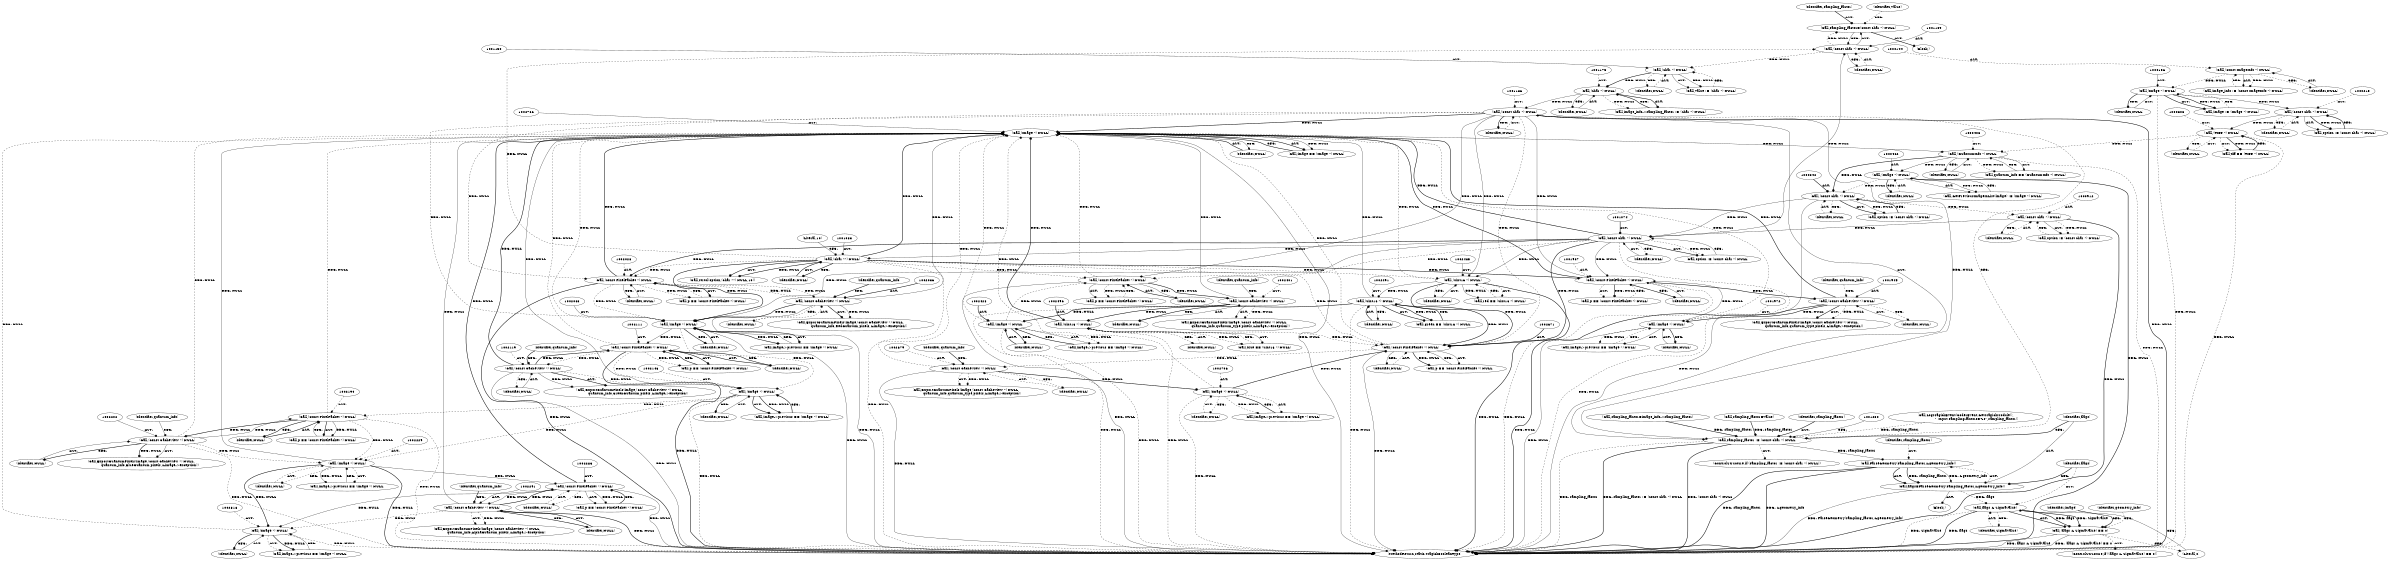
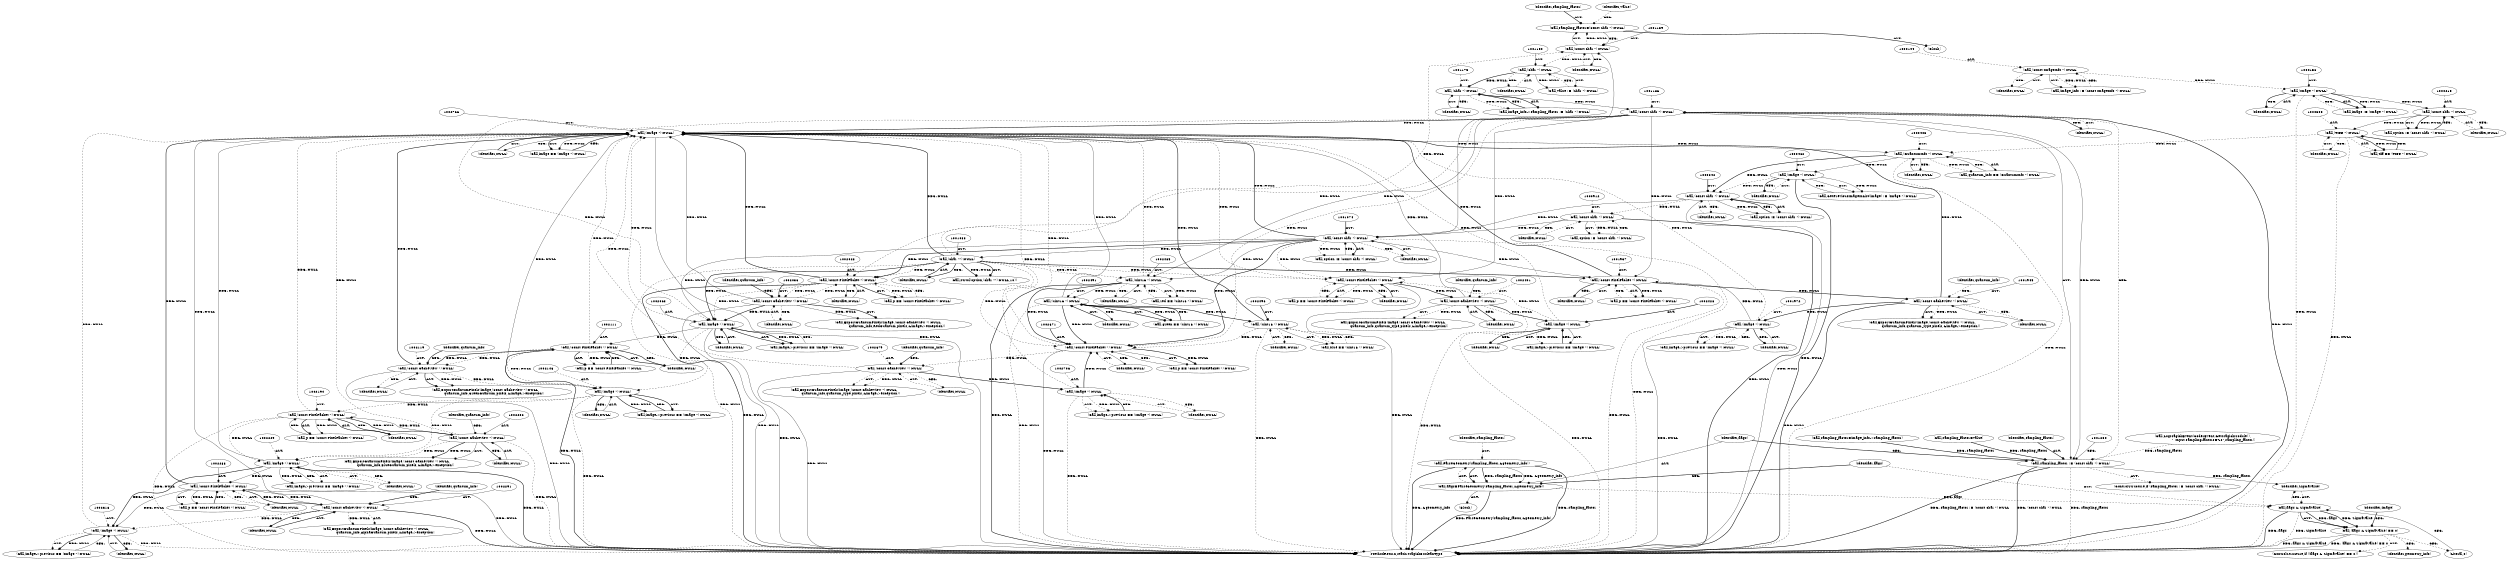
node "(Literal,10)": removed
edge "(Call,sampling_factor != (const char *) NULL)" -> "(Call,ParseGeometry(sampling_factor,&geometry_info))": now "(Call,sampling_factor != (const char *) NULL)" -> "(Identifier,SigmaValue)"
edge "(Identifier,geometry_info)" -> "(Call,(flags & SigmaValue) == 0)": reversed
edge "(Call,flags=ParseGeometry(sampling_factor,&geometry_info))" -> "(MethodReturn,static MagickBooleanType)": style solid -> bold
